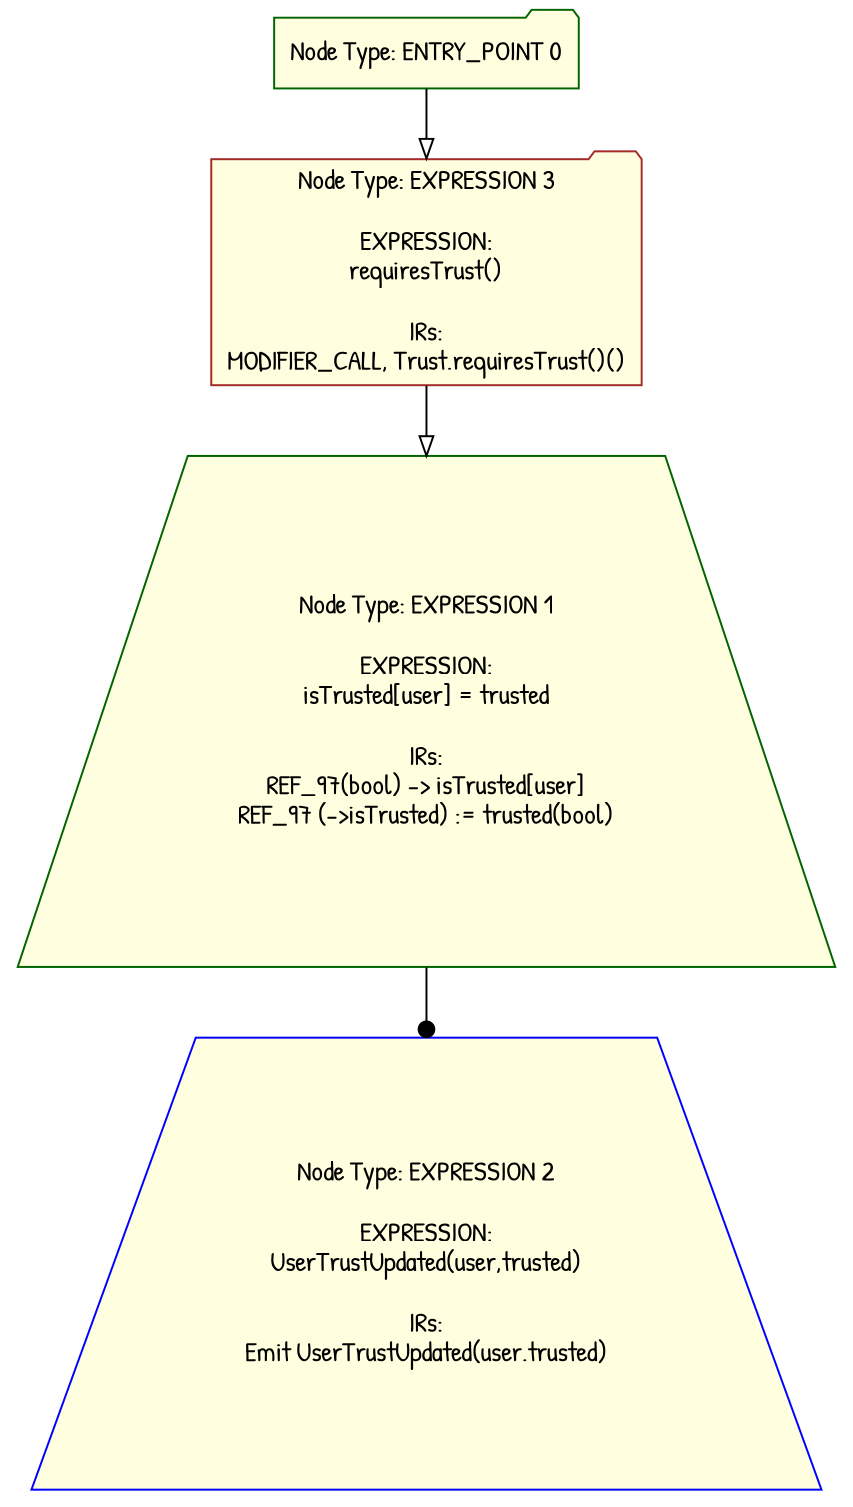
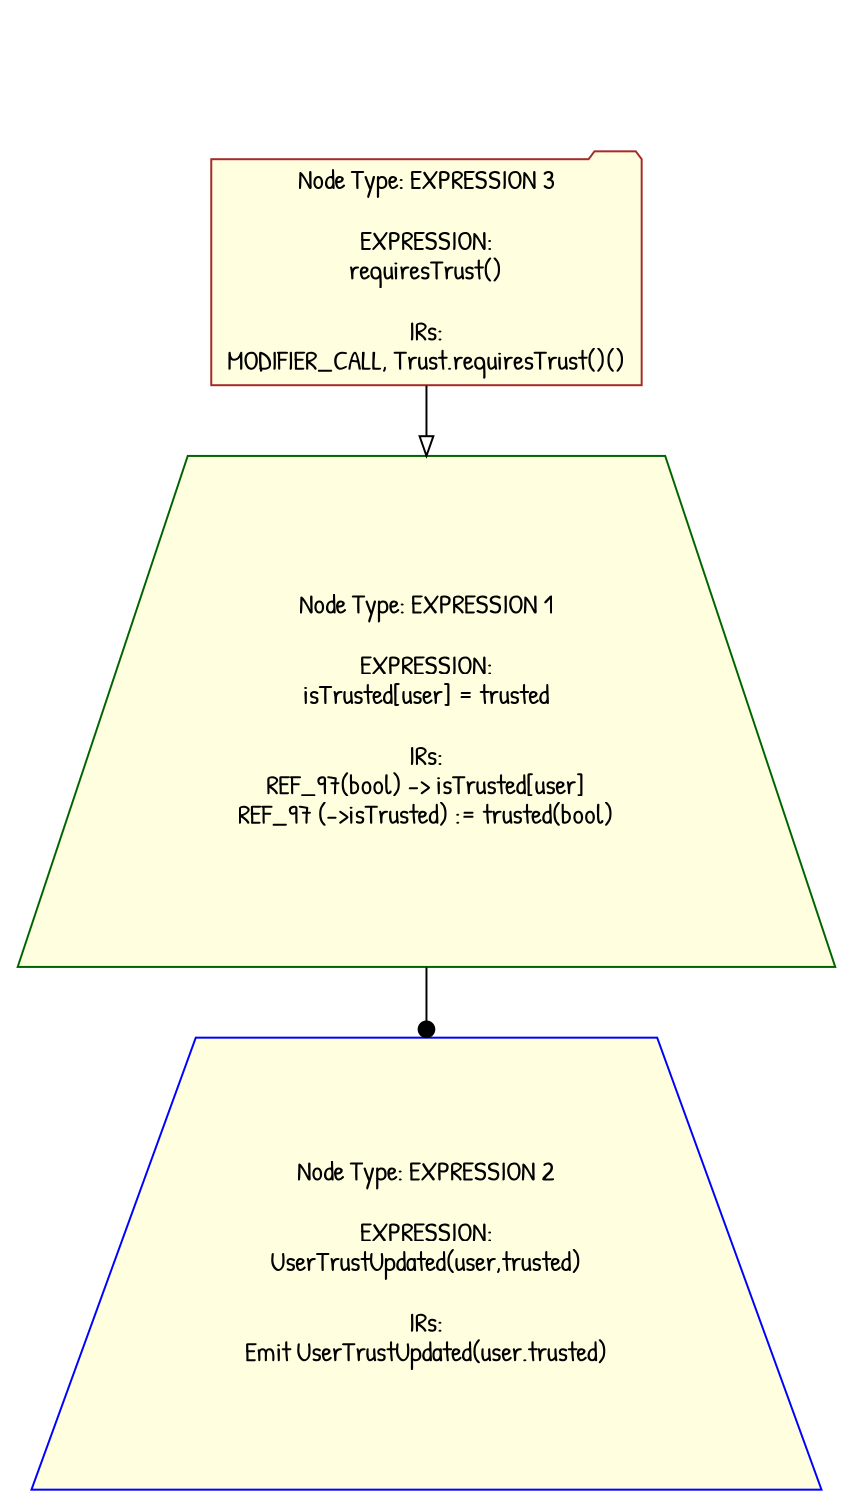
node "Node Type: ENTRY_POINT 0": removed
